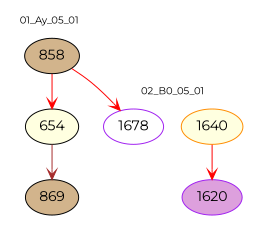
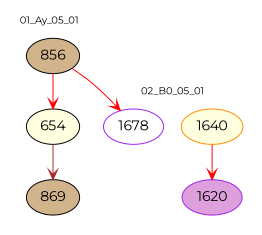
node "858": label "858" -> "856"
